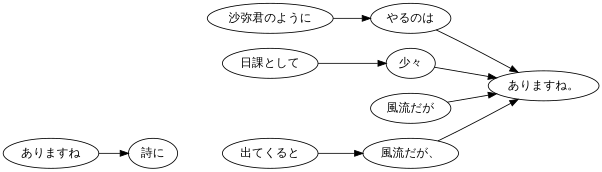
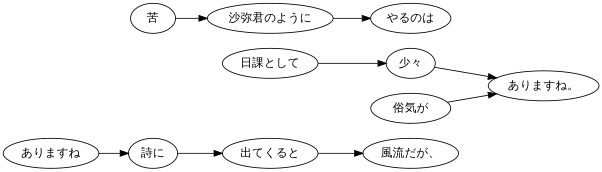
node "苦": added
edge "やるのは" -> "ありますね。": removed
node "風流だが": label "風流だが" -> "俗気が"
edge "風流だが、" -> "ありますね。": removed
edge "詩に" -> "出てくると": added
